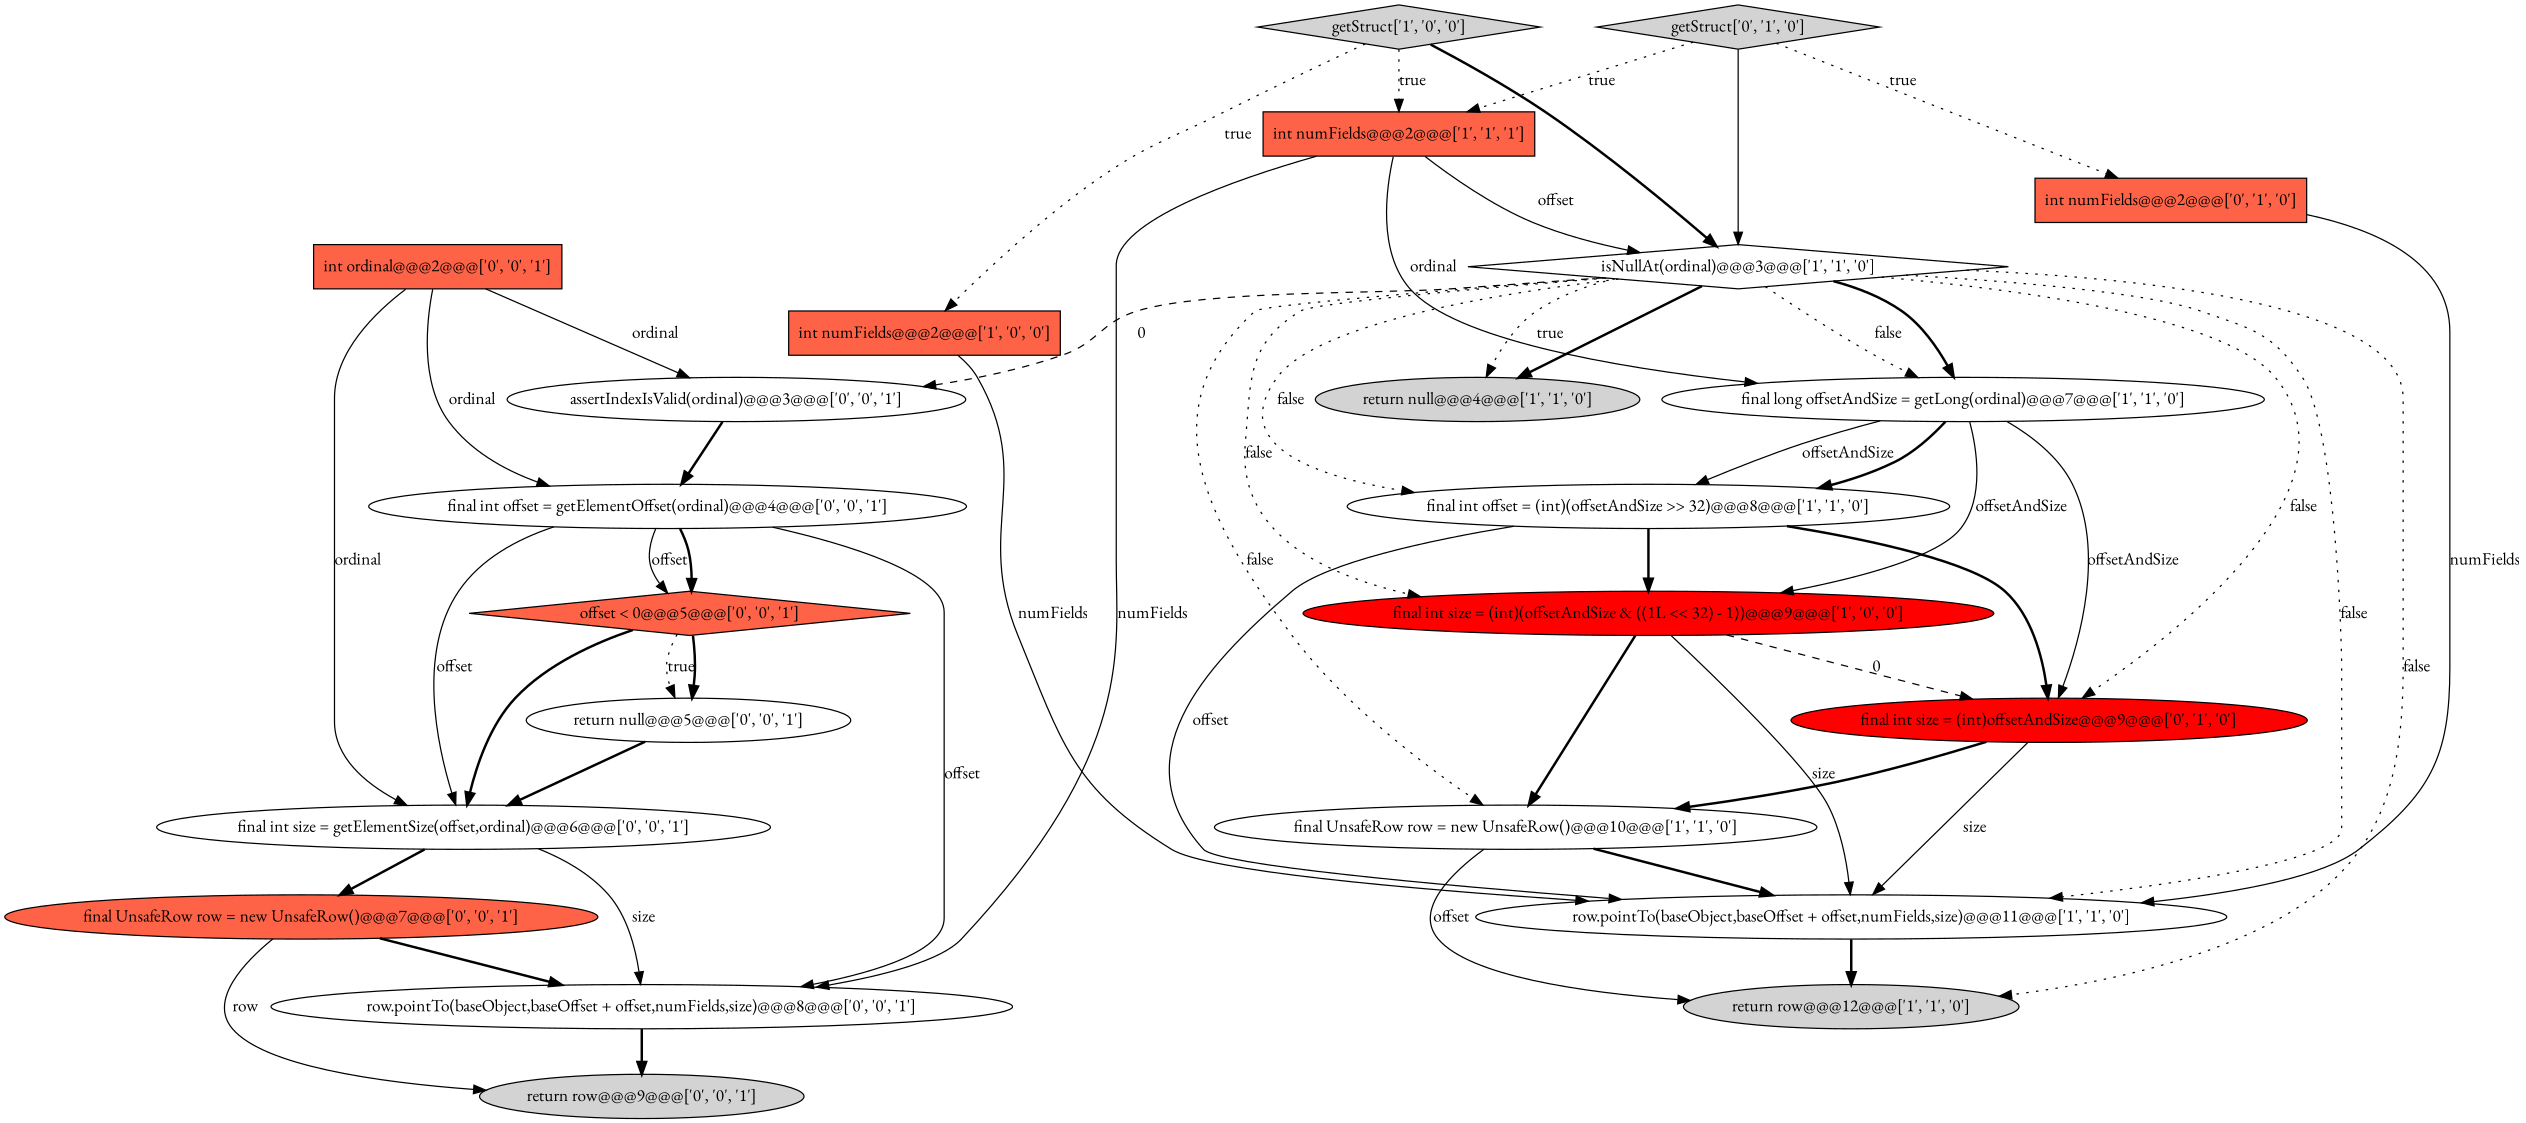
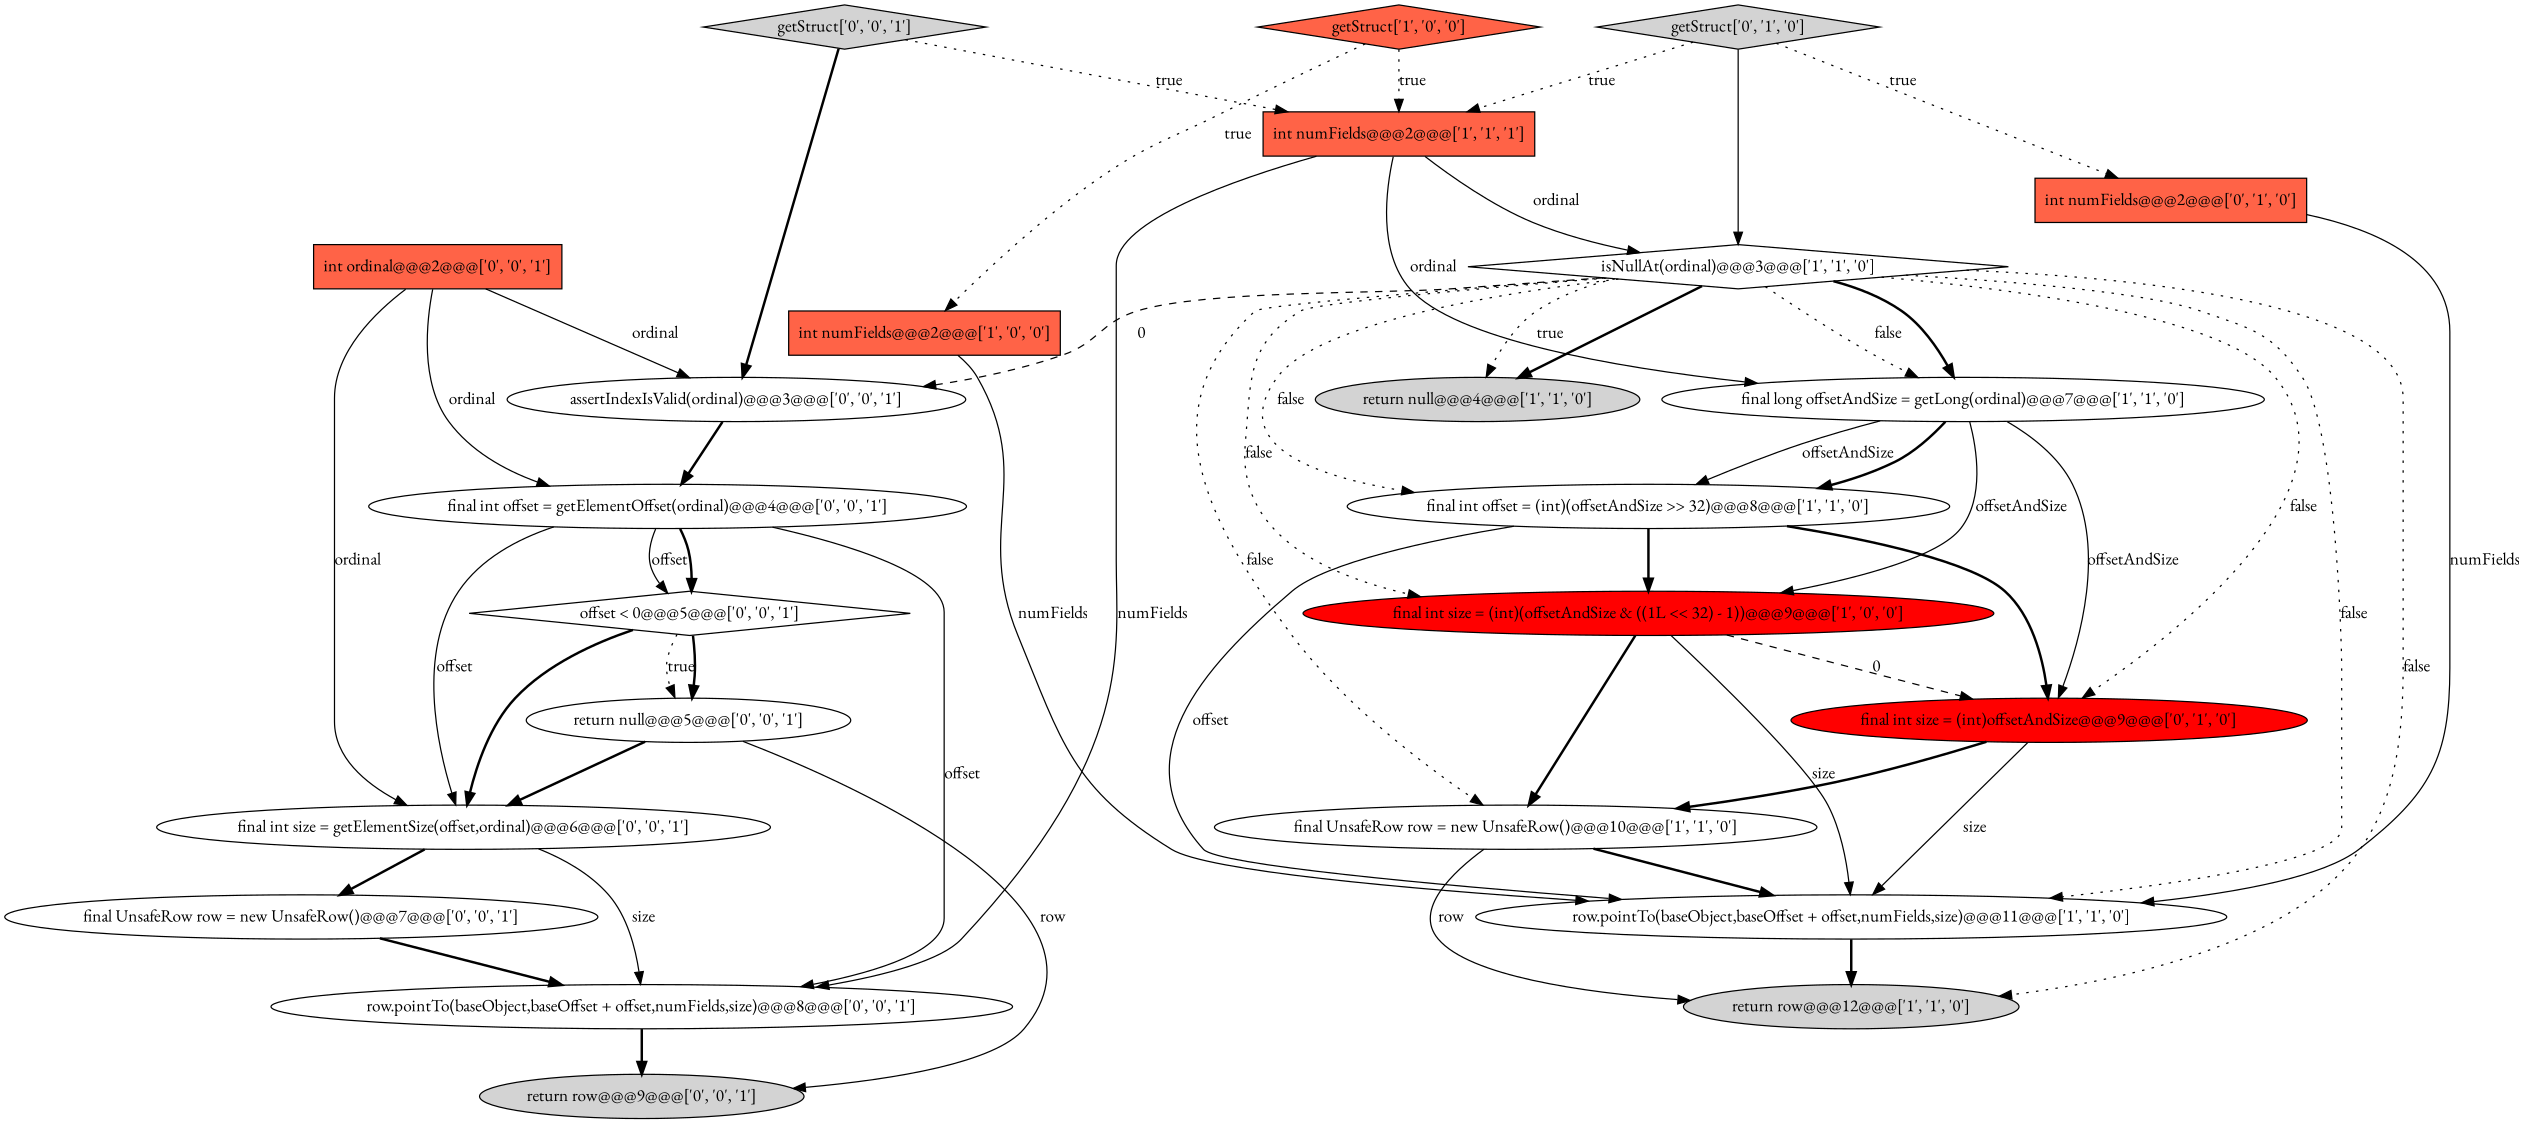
node "getStruct['0', '0', '1']": added
node "getStruct['1', '0', '0']": fillcolor lightgray -> tomato
edge "getStruct['1', '0', '0']" -> "isNullAt(ordinal)@@@3@@@['1', '1', '0']": removed
edge "int numFields@@@2@@@['1', '1', '1']" -> "isNullAt(ordinal)@@@3@@@['1', '1', '0']": label "offset" -> "ordinal"
node "offset < 0@@@5@@@['0', '0', '1']": fillcolor tomato -> white
node "final UnsafeRow row = new UnsafeRow()@@@7@@@['0', '0', '1']": fillcolor tomato -> white
edge "final UnsafeRow row = new UnsafeRow()@@@10@@@['1', '1', '0']" -> "return row@@@12@@@['1', '1', '0']": label "offset" -> "row"
edge "final UnsafeRow row = new UnsafeRow()@@@7@@@['0', '0', '1']" -> "return row@@@9@@@['0', '0', '1']": now "return null@@@5@@@['0', '0', '1']" -> "return row@@@9@@@['0', '0', '1']"
